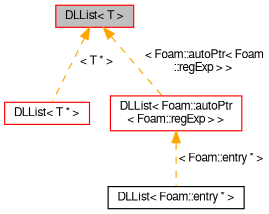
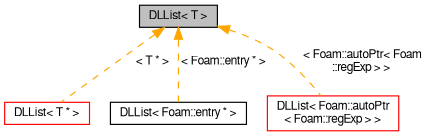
node "DLList< T >": color red -> black
edge "DLList< Foam::entry * >" -> "DLList< Foam::autoPtr < Foam::regExp > >": now "DLList< Foam::entry * >" -> "DLList< T >"
